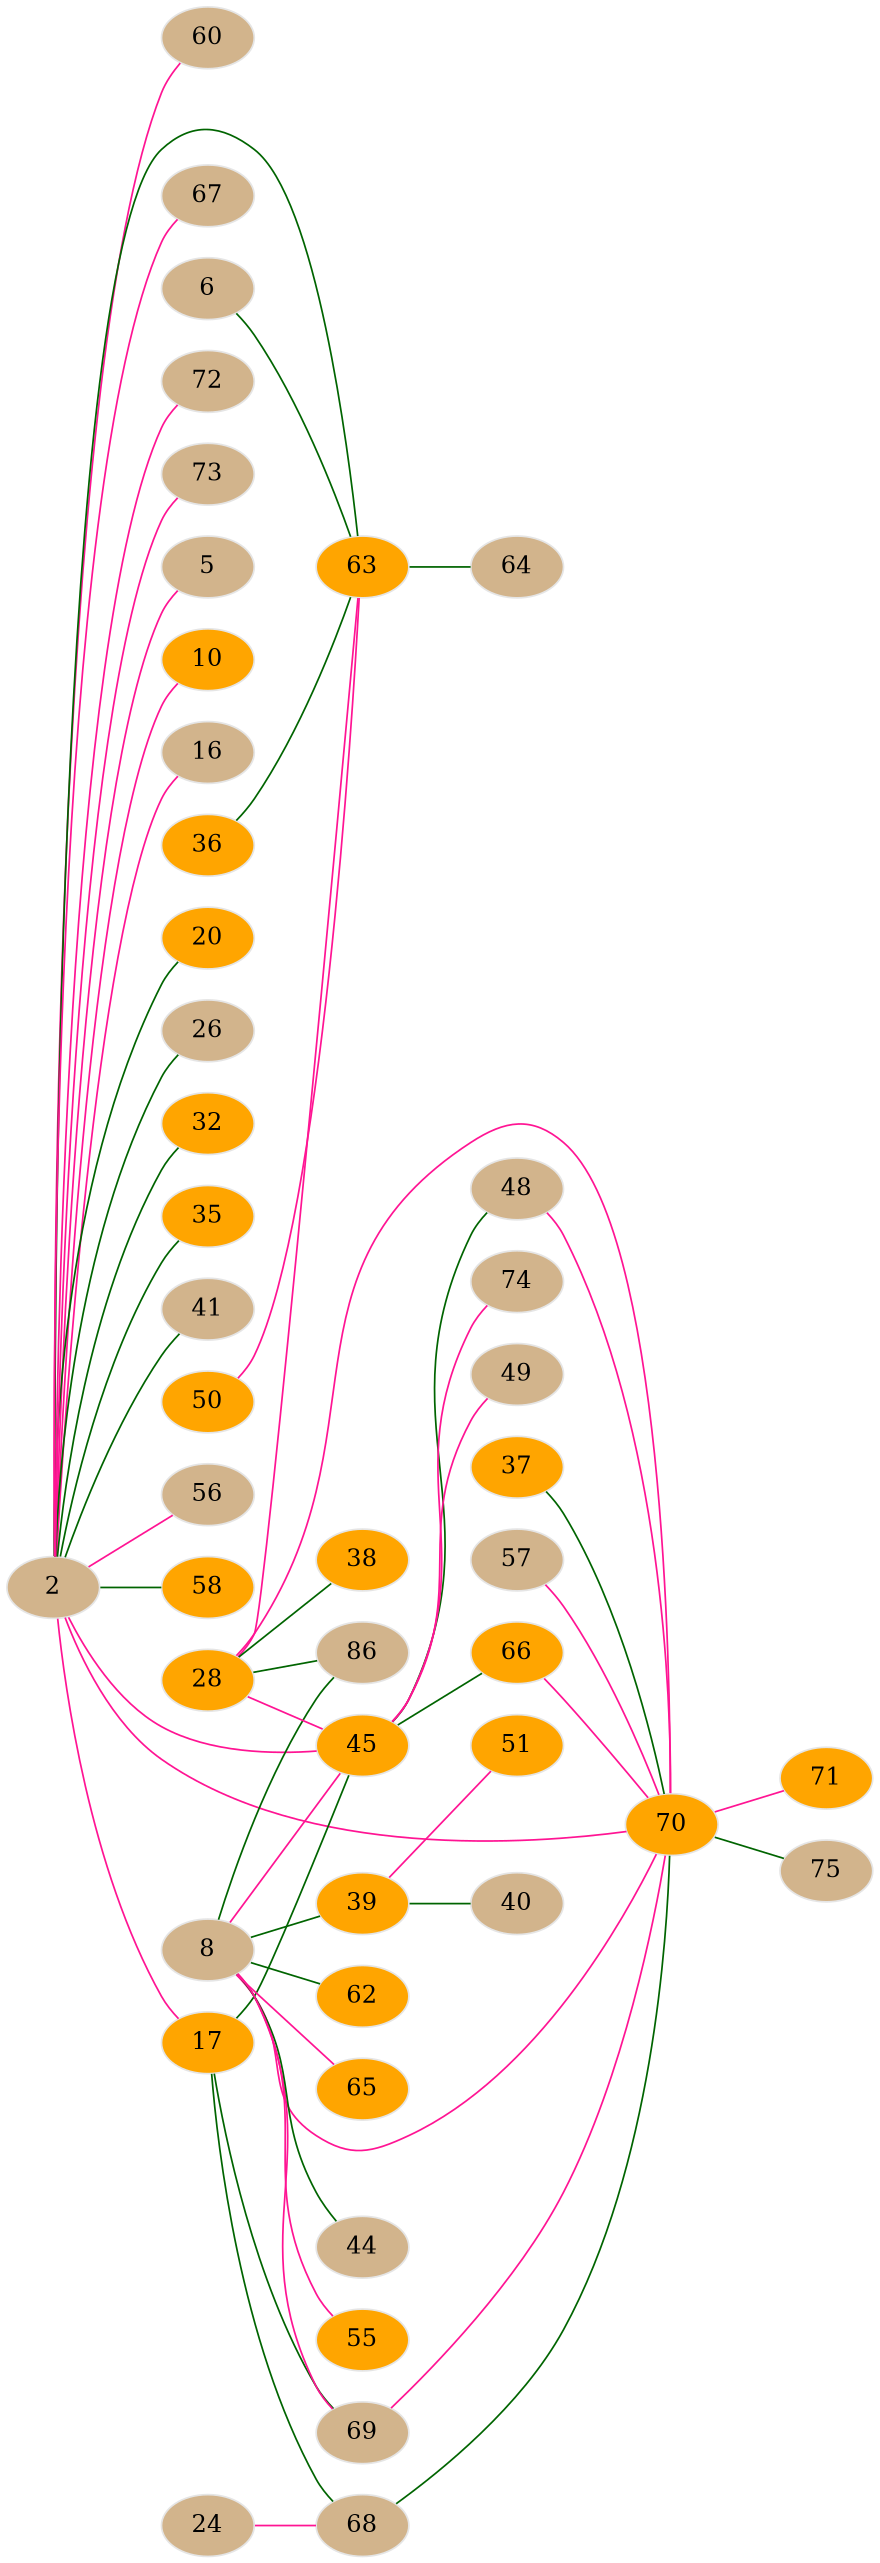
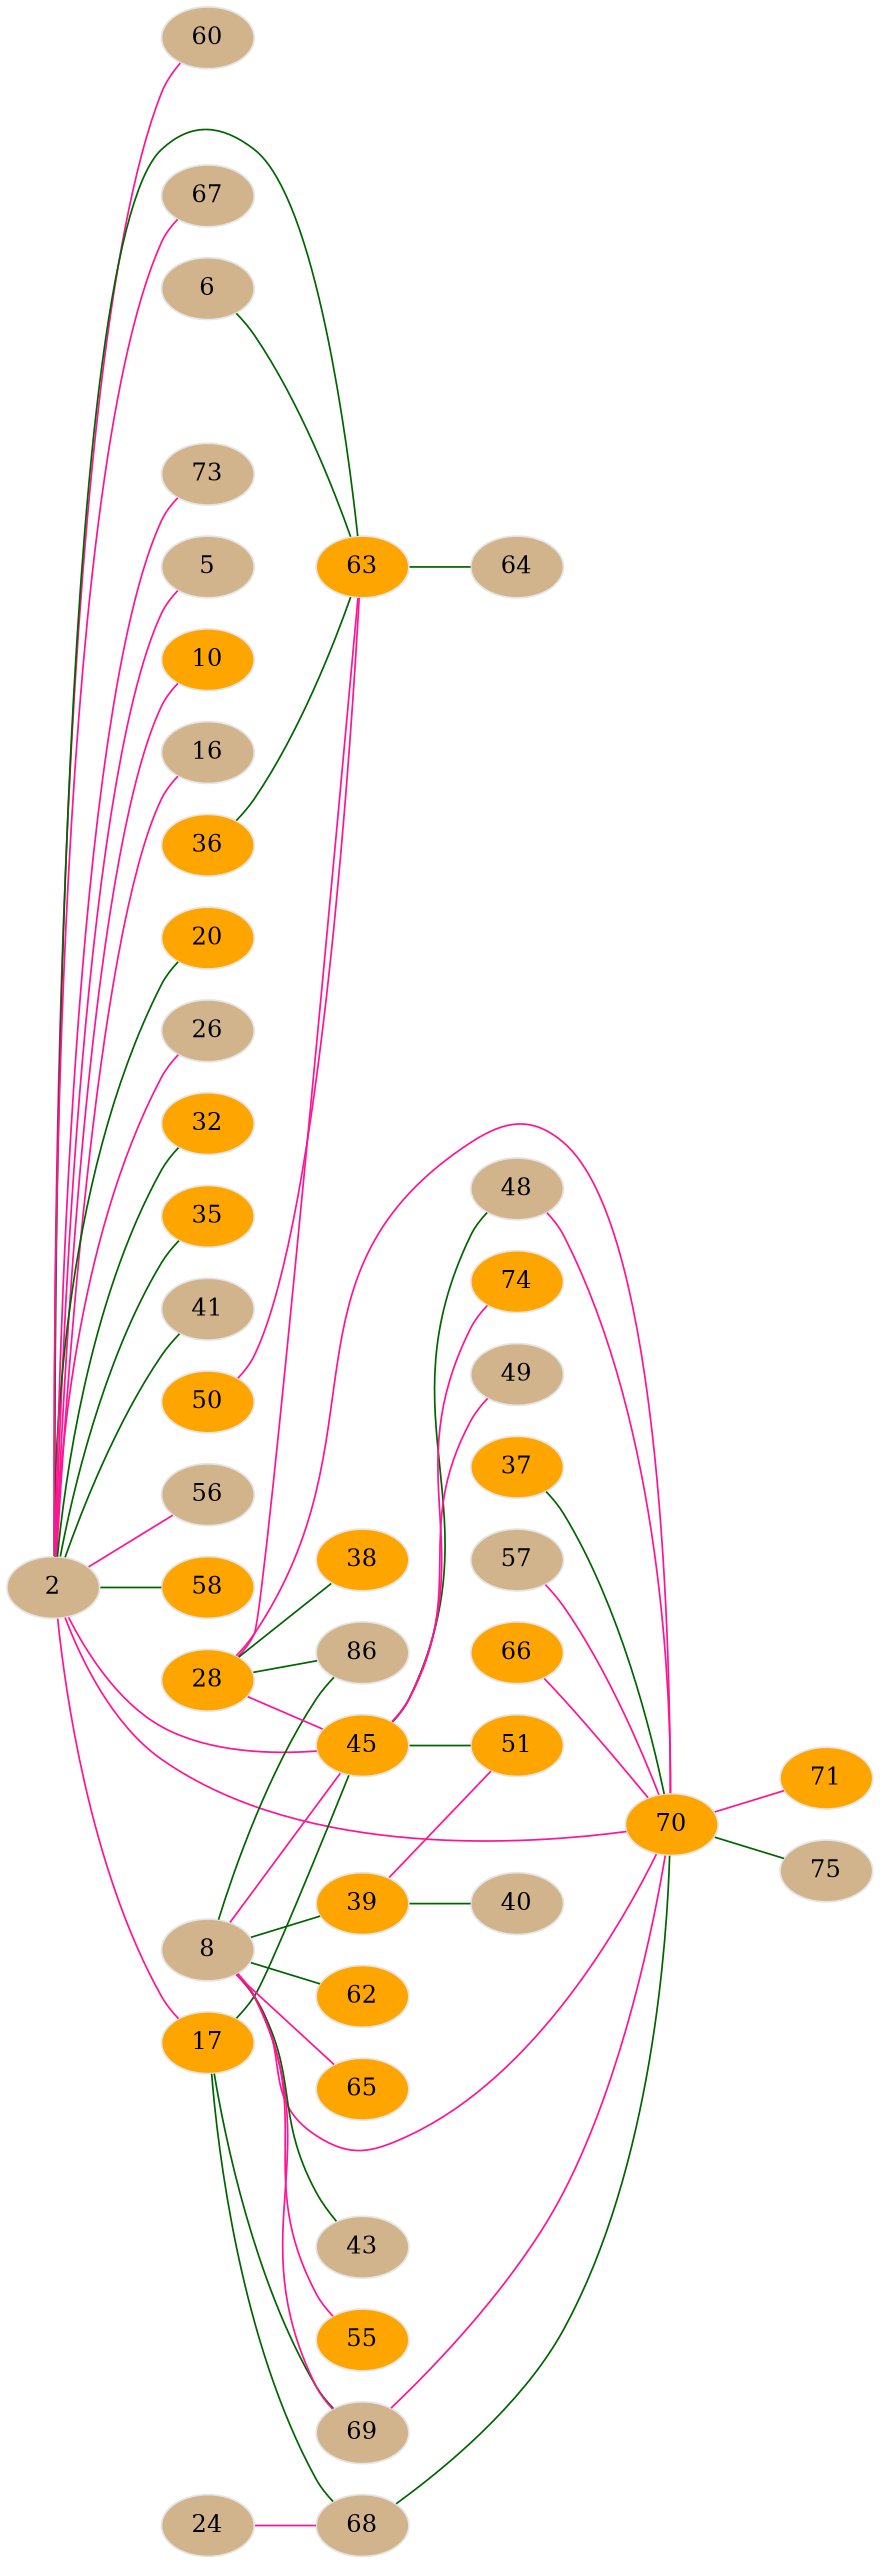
node "72": removed
node "74": fillcolor tan -> orange
edge "26" -- "2": color darkgreen -> deeppink
edge "66" -- "45": now "51" -- "45"
node "44": label "44" -> "43"
